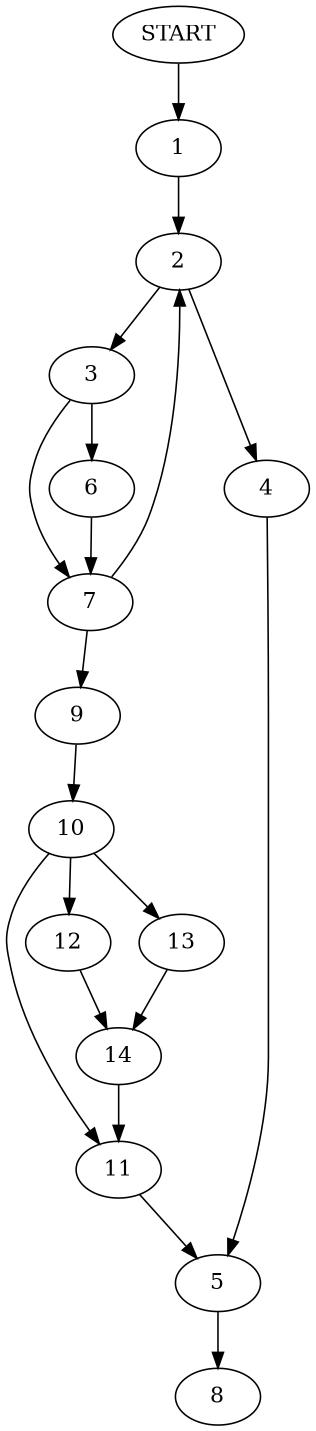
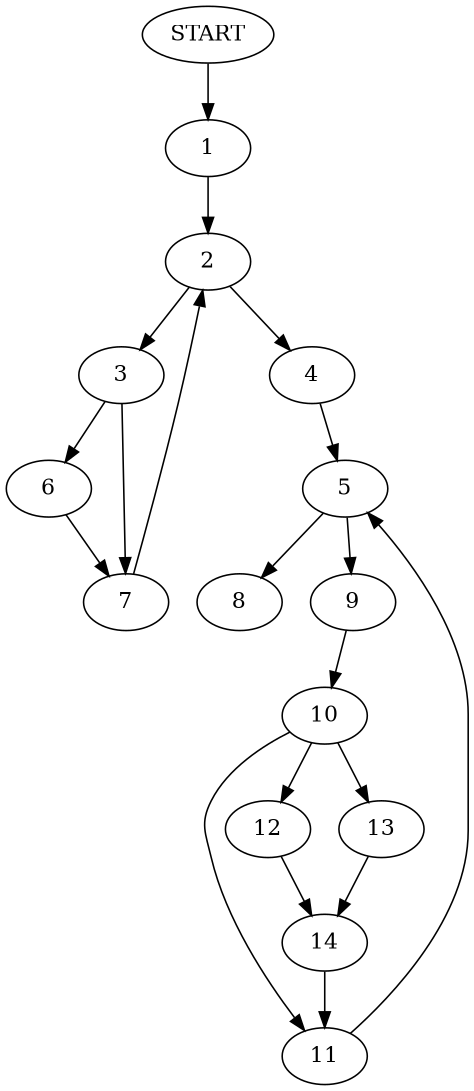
edge "7" -> "9": now "5" -> "9"
